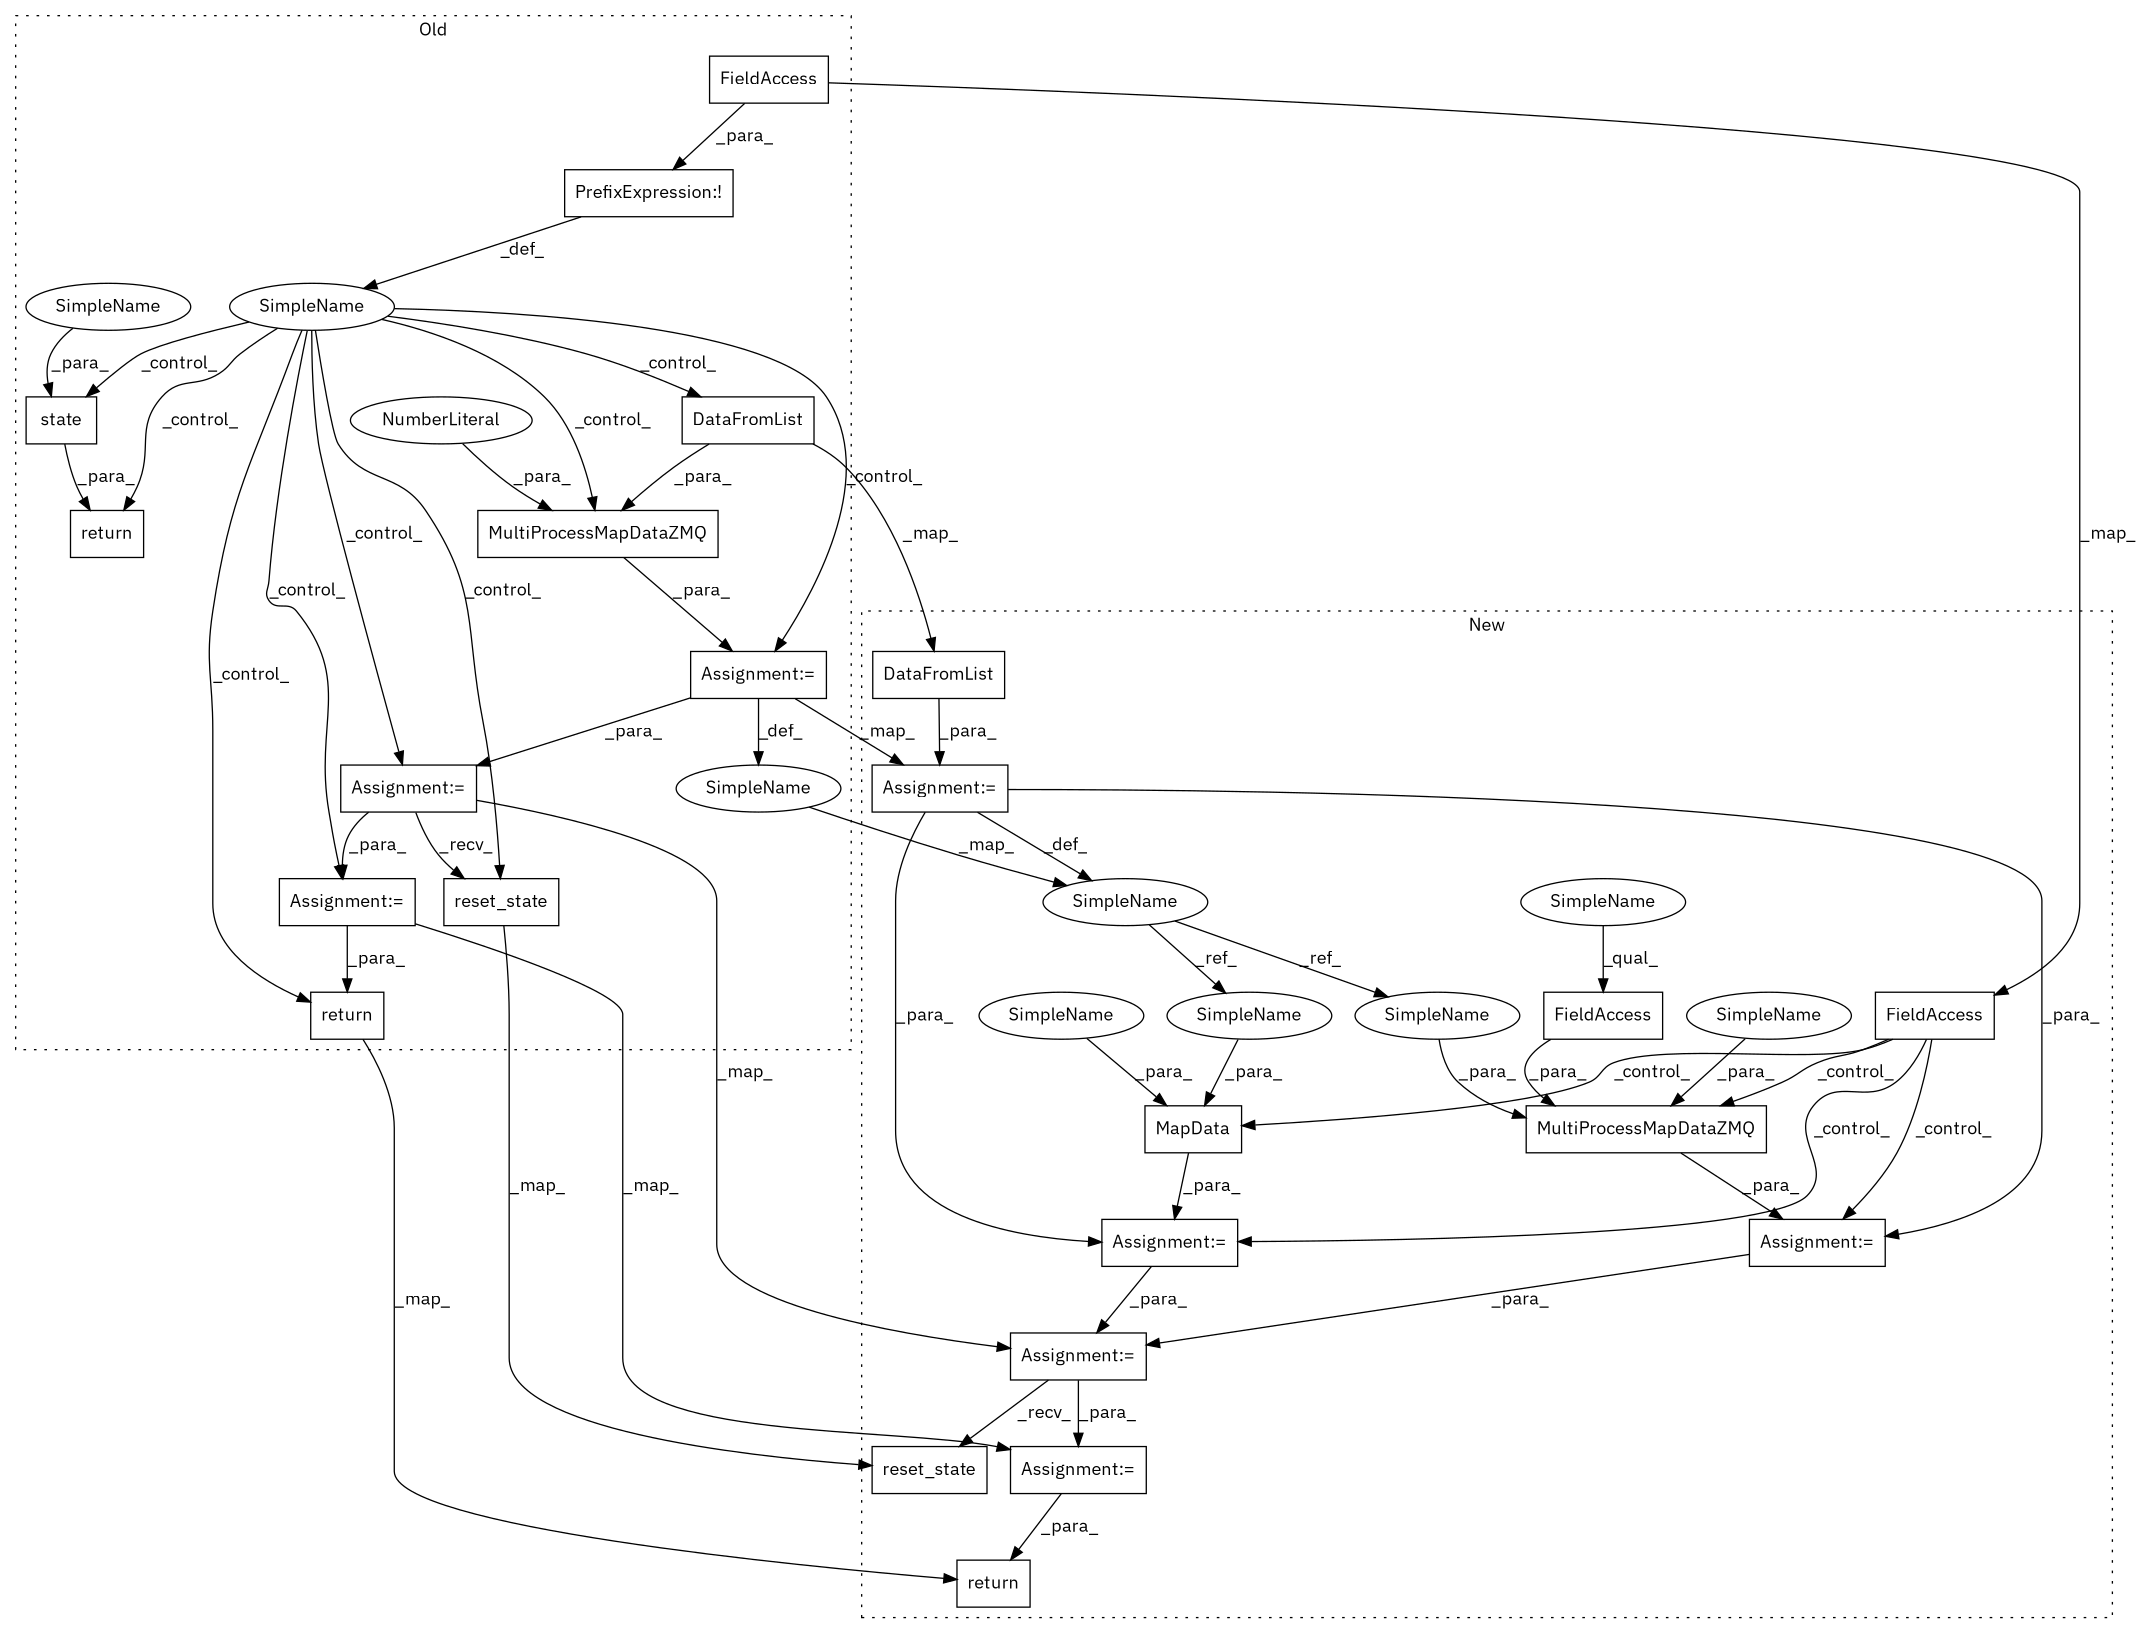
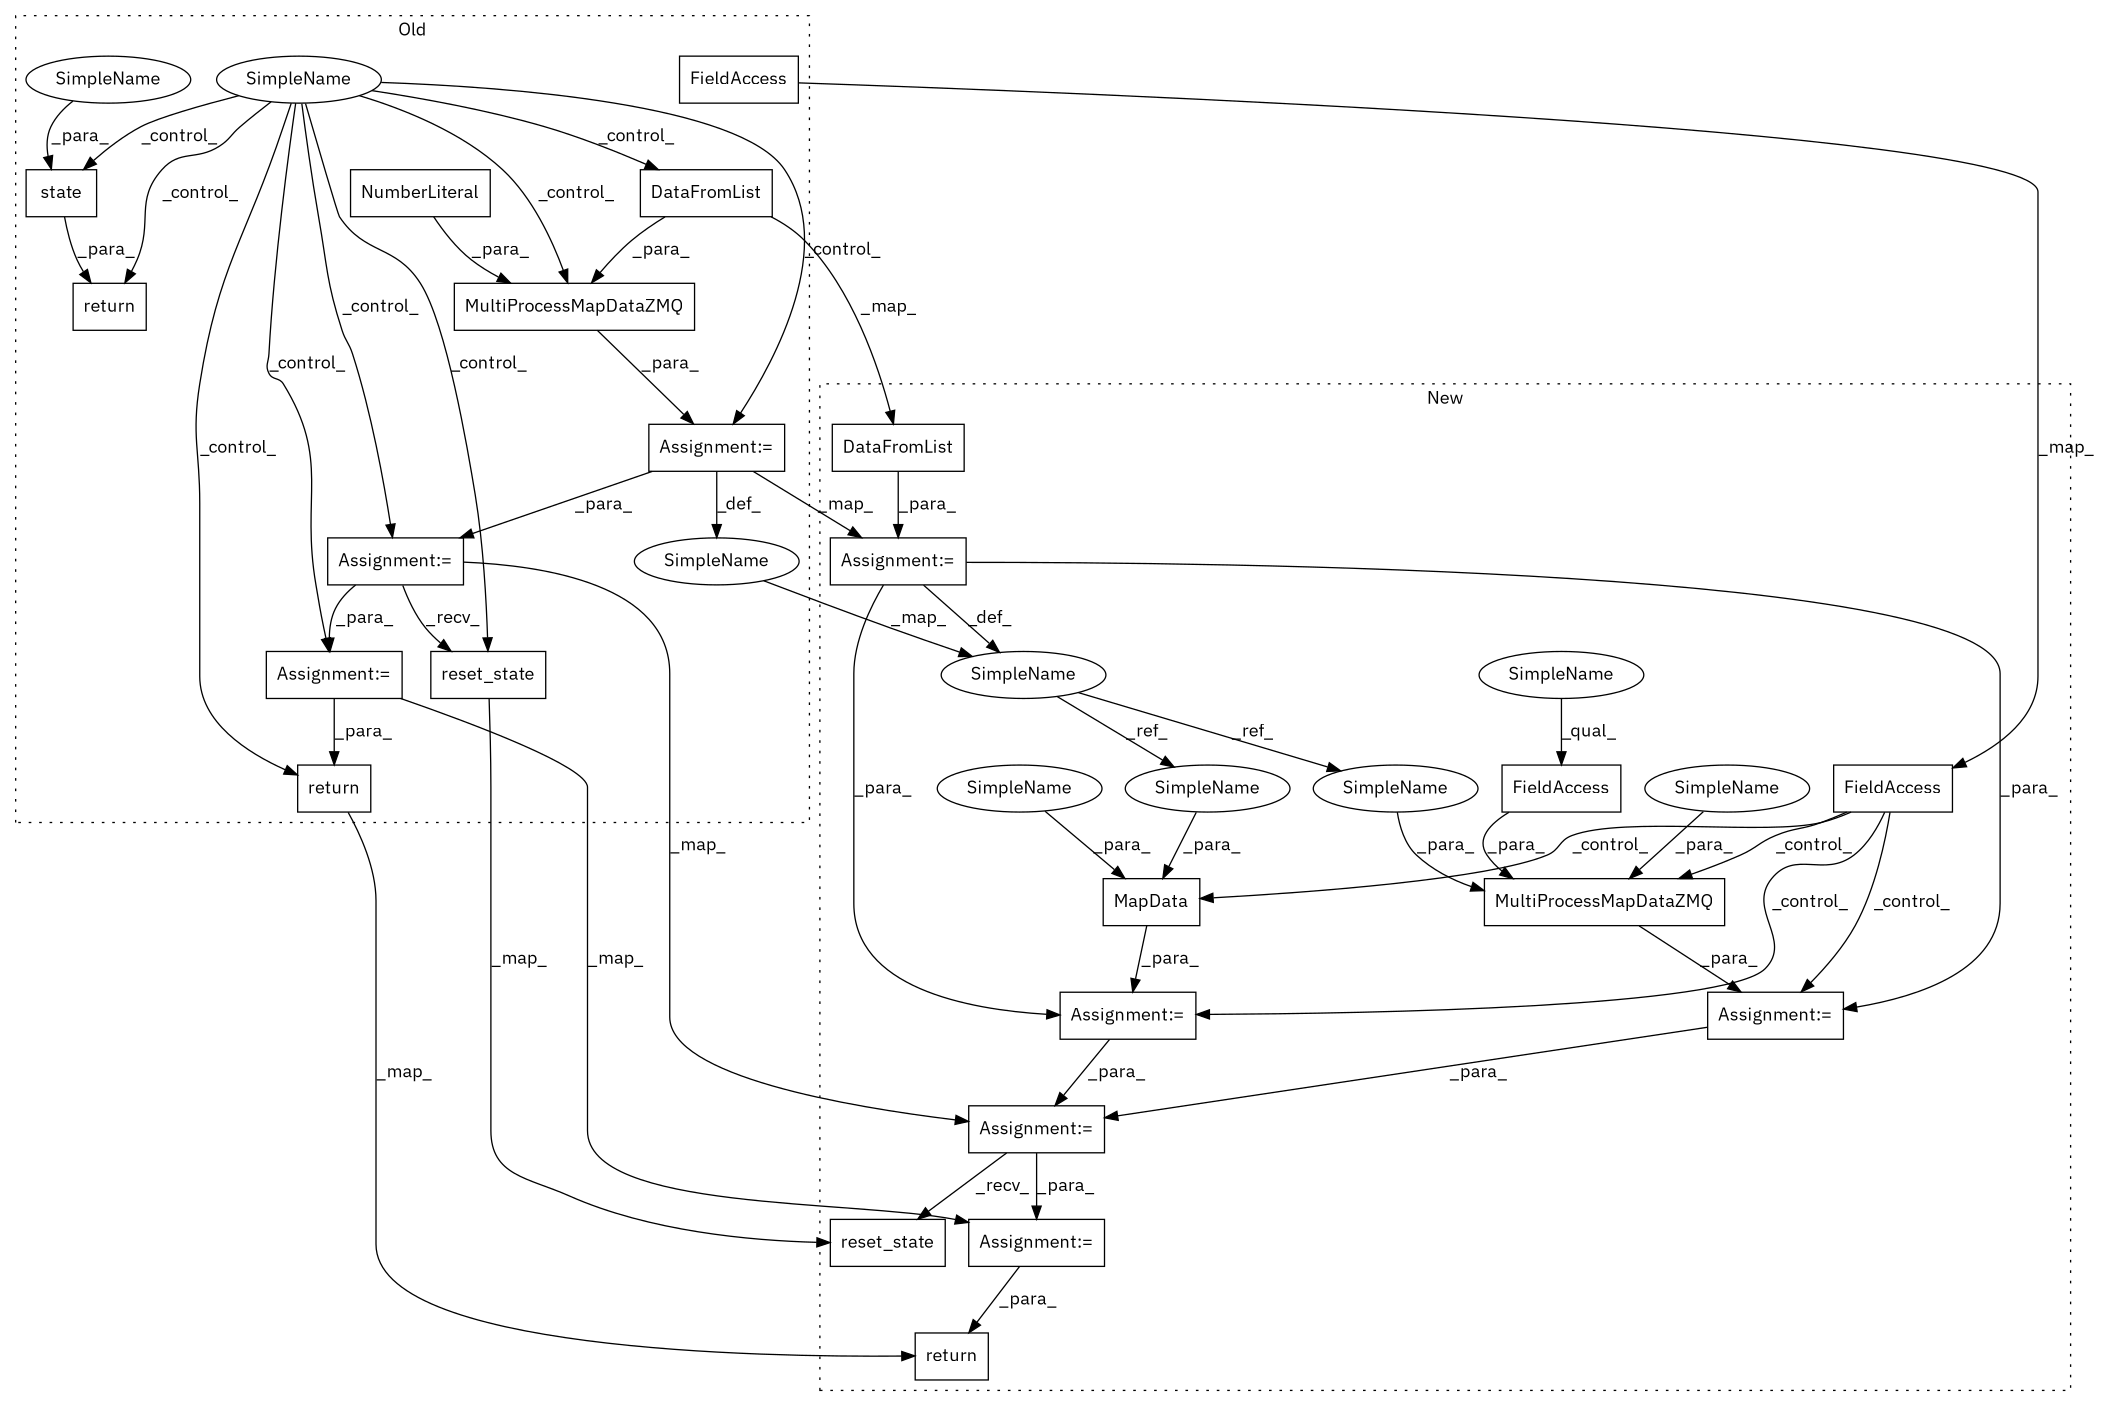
node "PrefixExpression:!": removed
node "NumberLiteral": shape ellipse -> box
